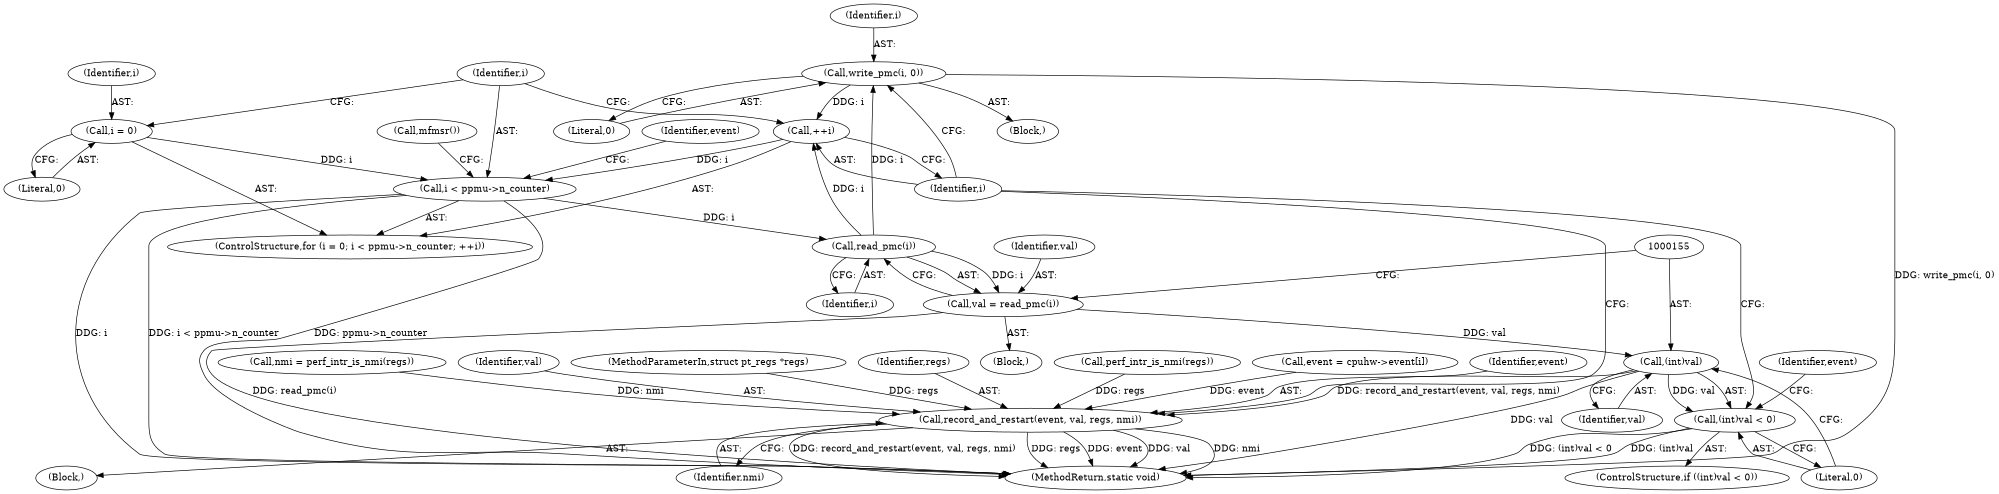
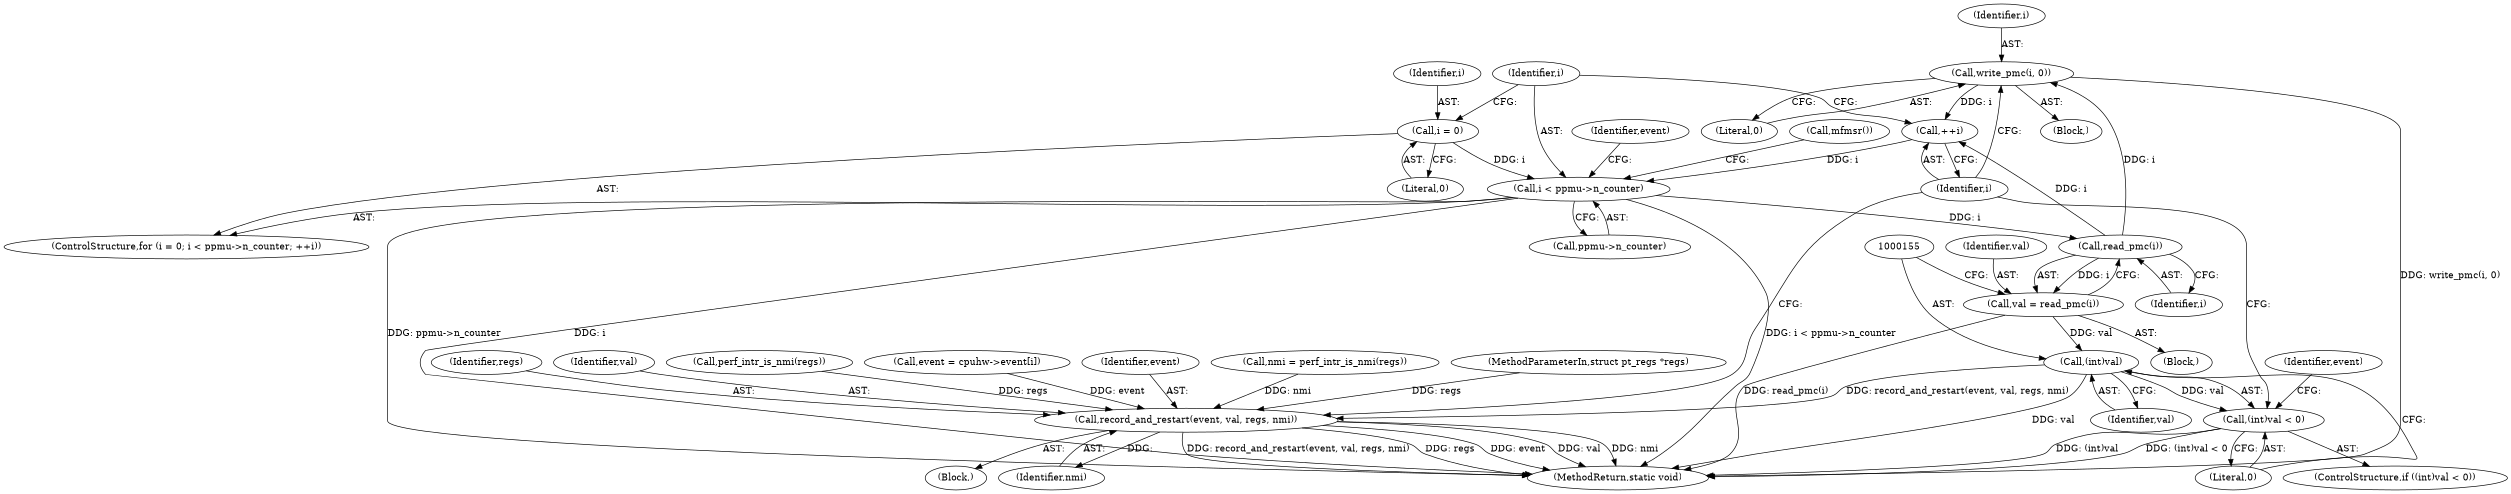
edge "(Call,++i)" -> "(ControlStructure,for (i = 0; i < ppmu->n_counter; ++i))": removed, label "AST:"
node "(Call,ppmu->n_counter)": added
edge "(Call,record_and_restart(event, val, regs, nmi))" -> "(Identifier,nmi)": label "CFG: " -> "DDG: "
